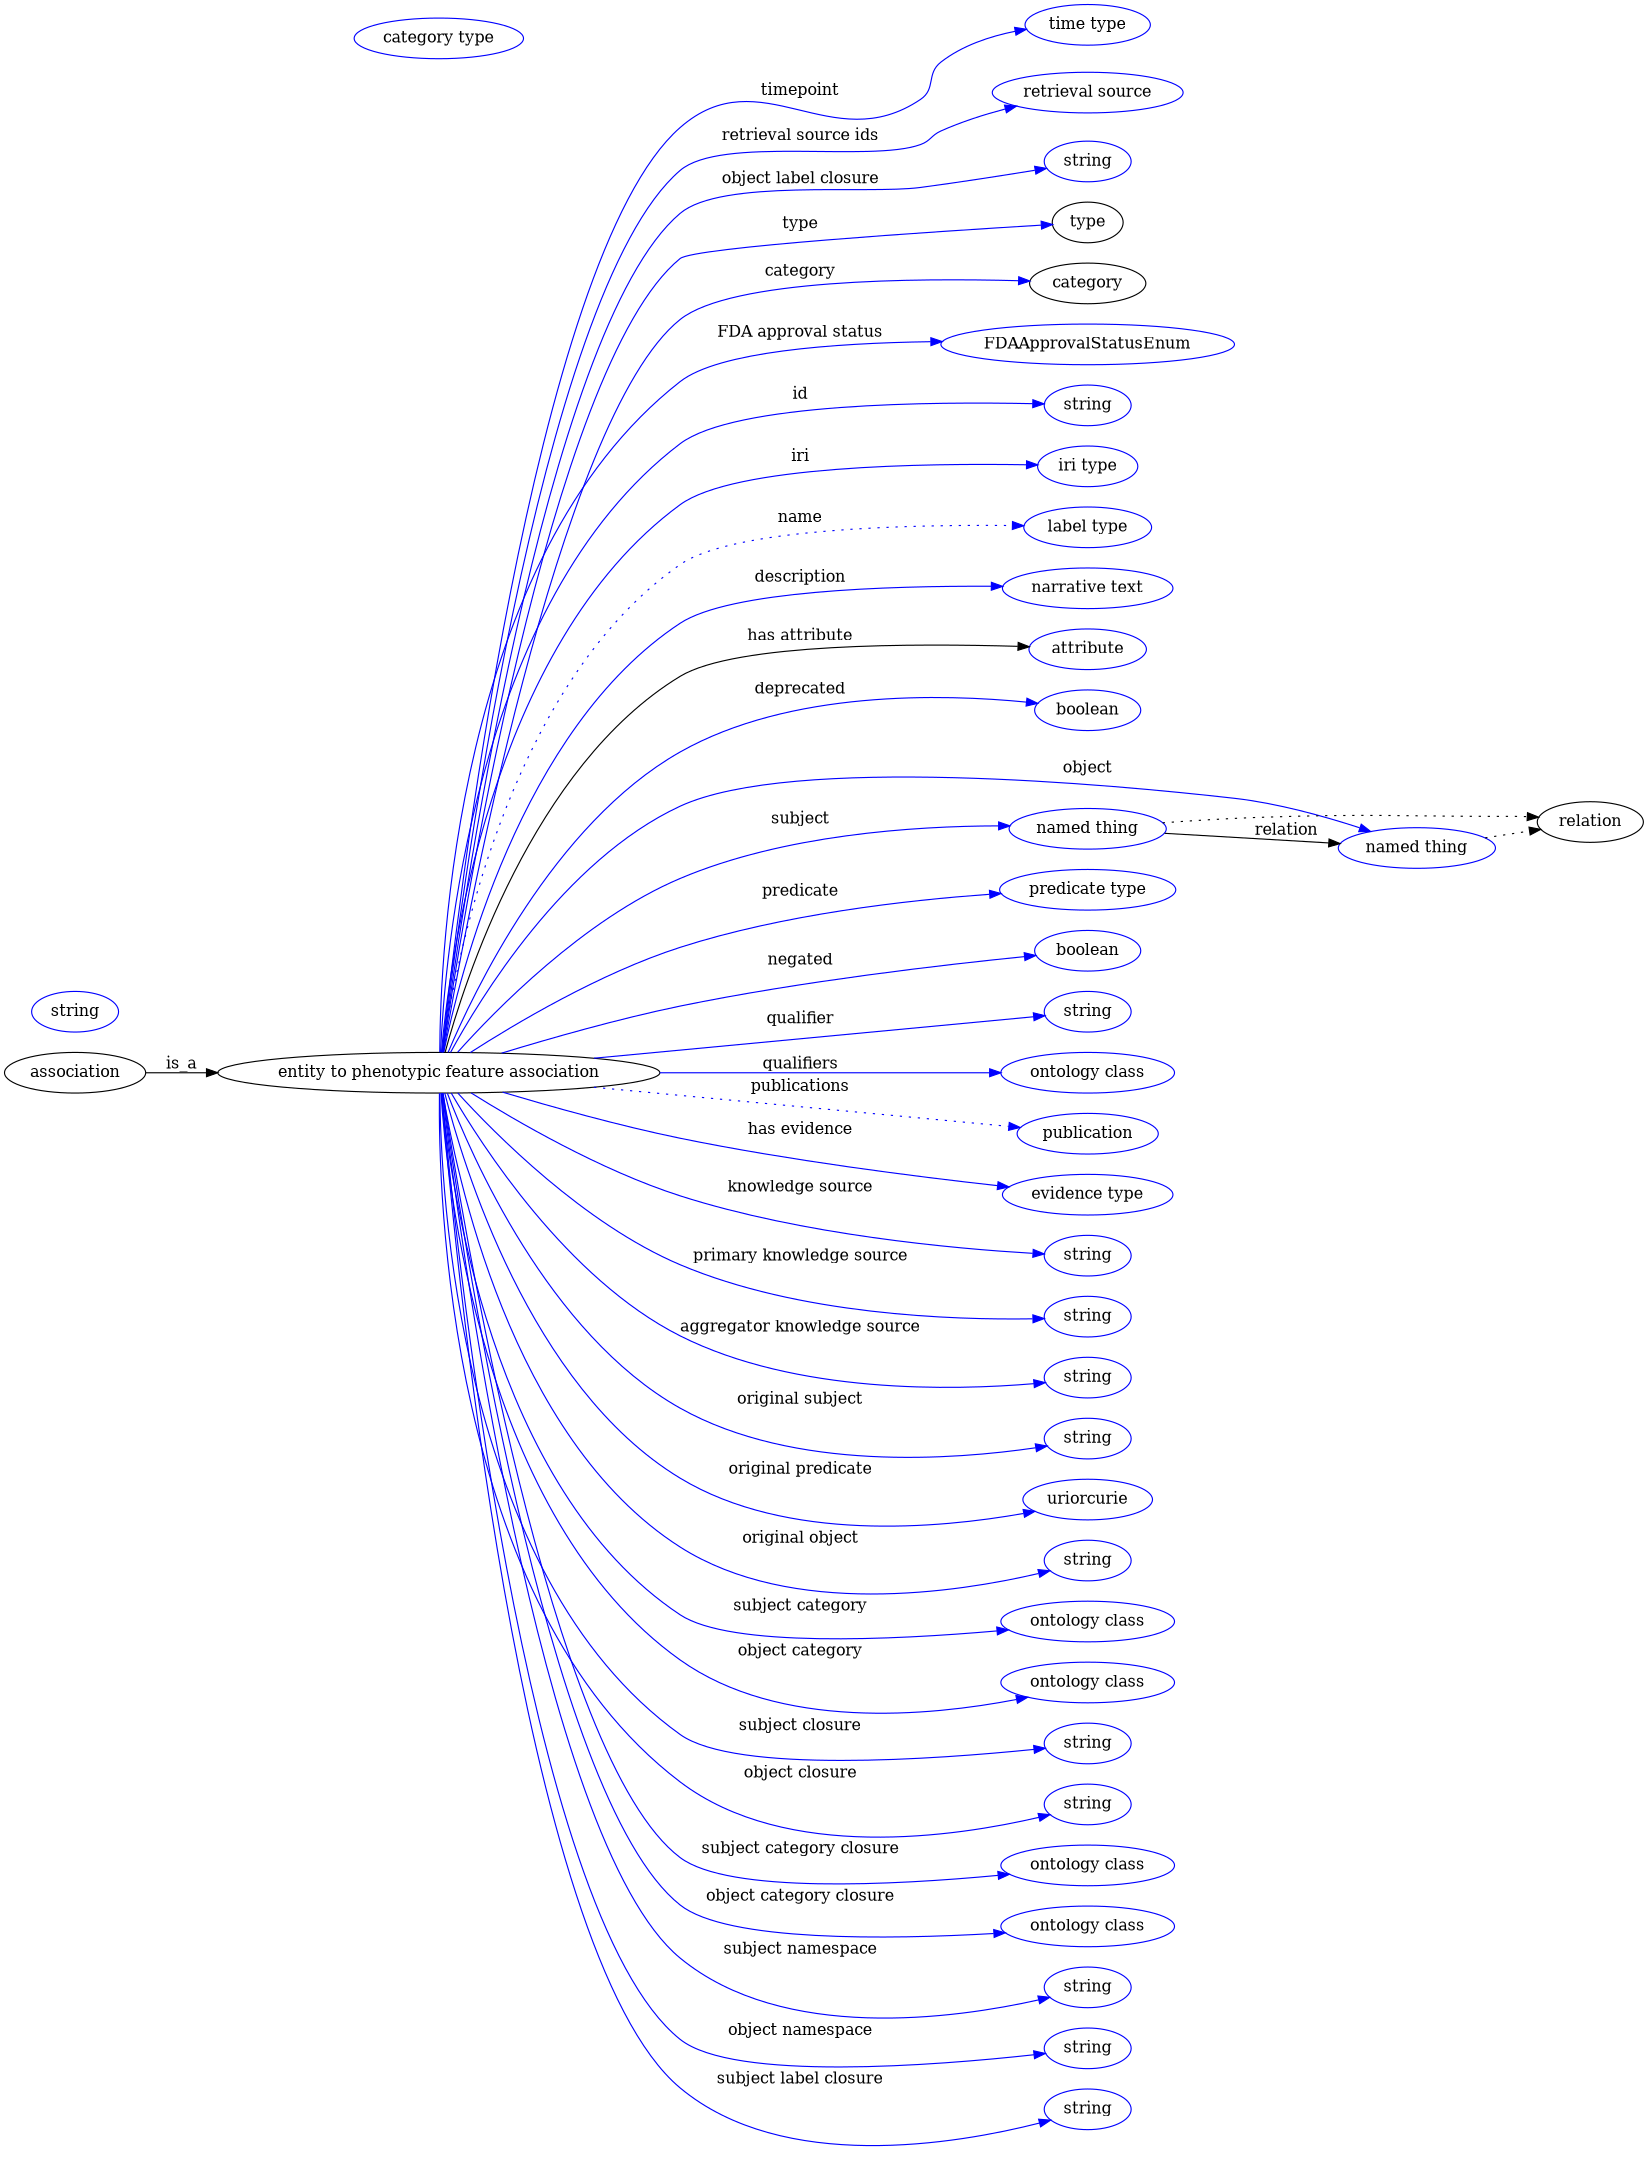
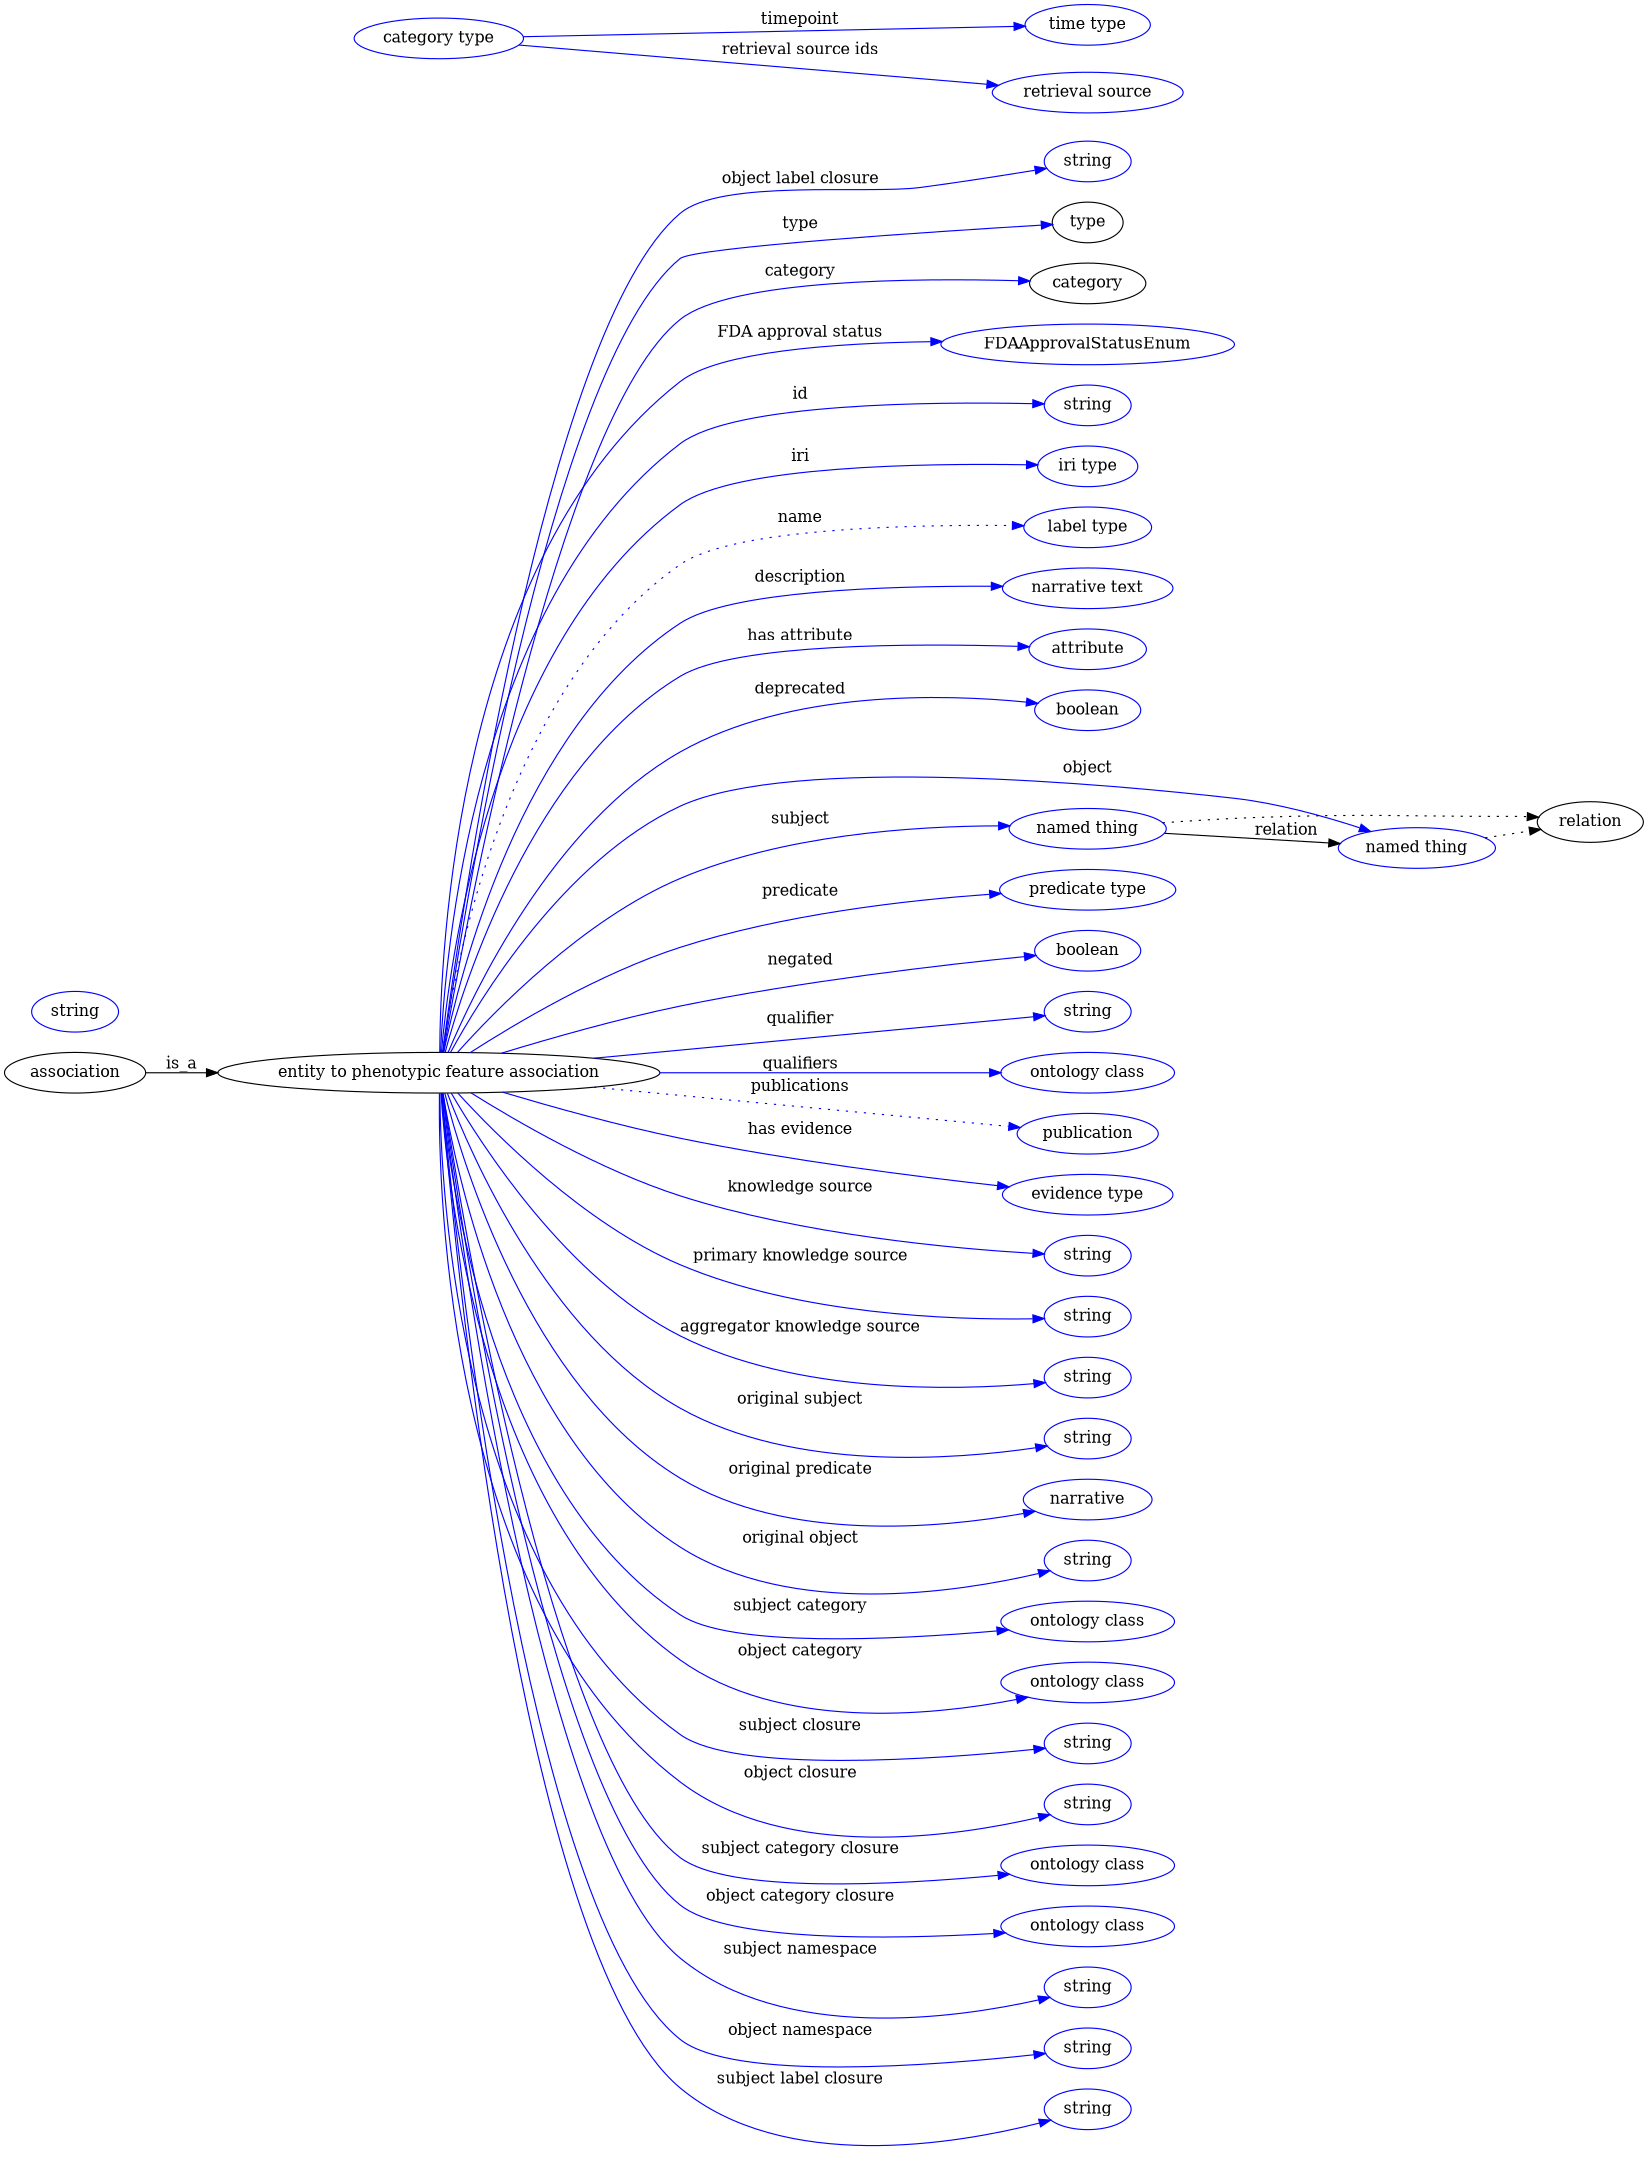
edge "entity to phenotypic feature association" -> "time type": now "category type" -> "time type"
edge "entity to phenotypic feature association" -> "retrieval source": now "category type" -> "retrieval source"
edge "entity to phenotypic feature association" -> "attribute": color black -> blue
node "uriorcurie": label "uriorcurie" -> "narrative"
